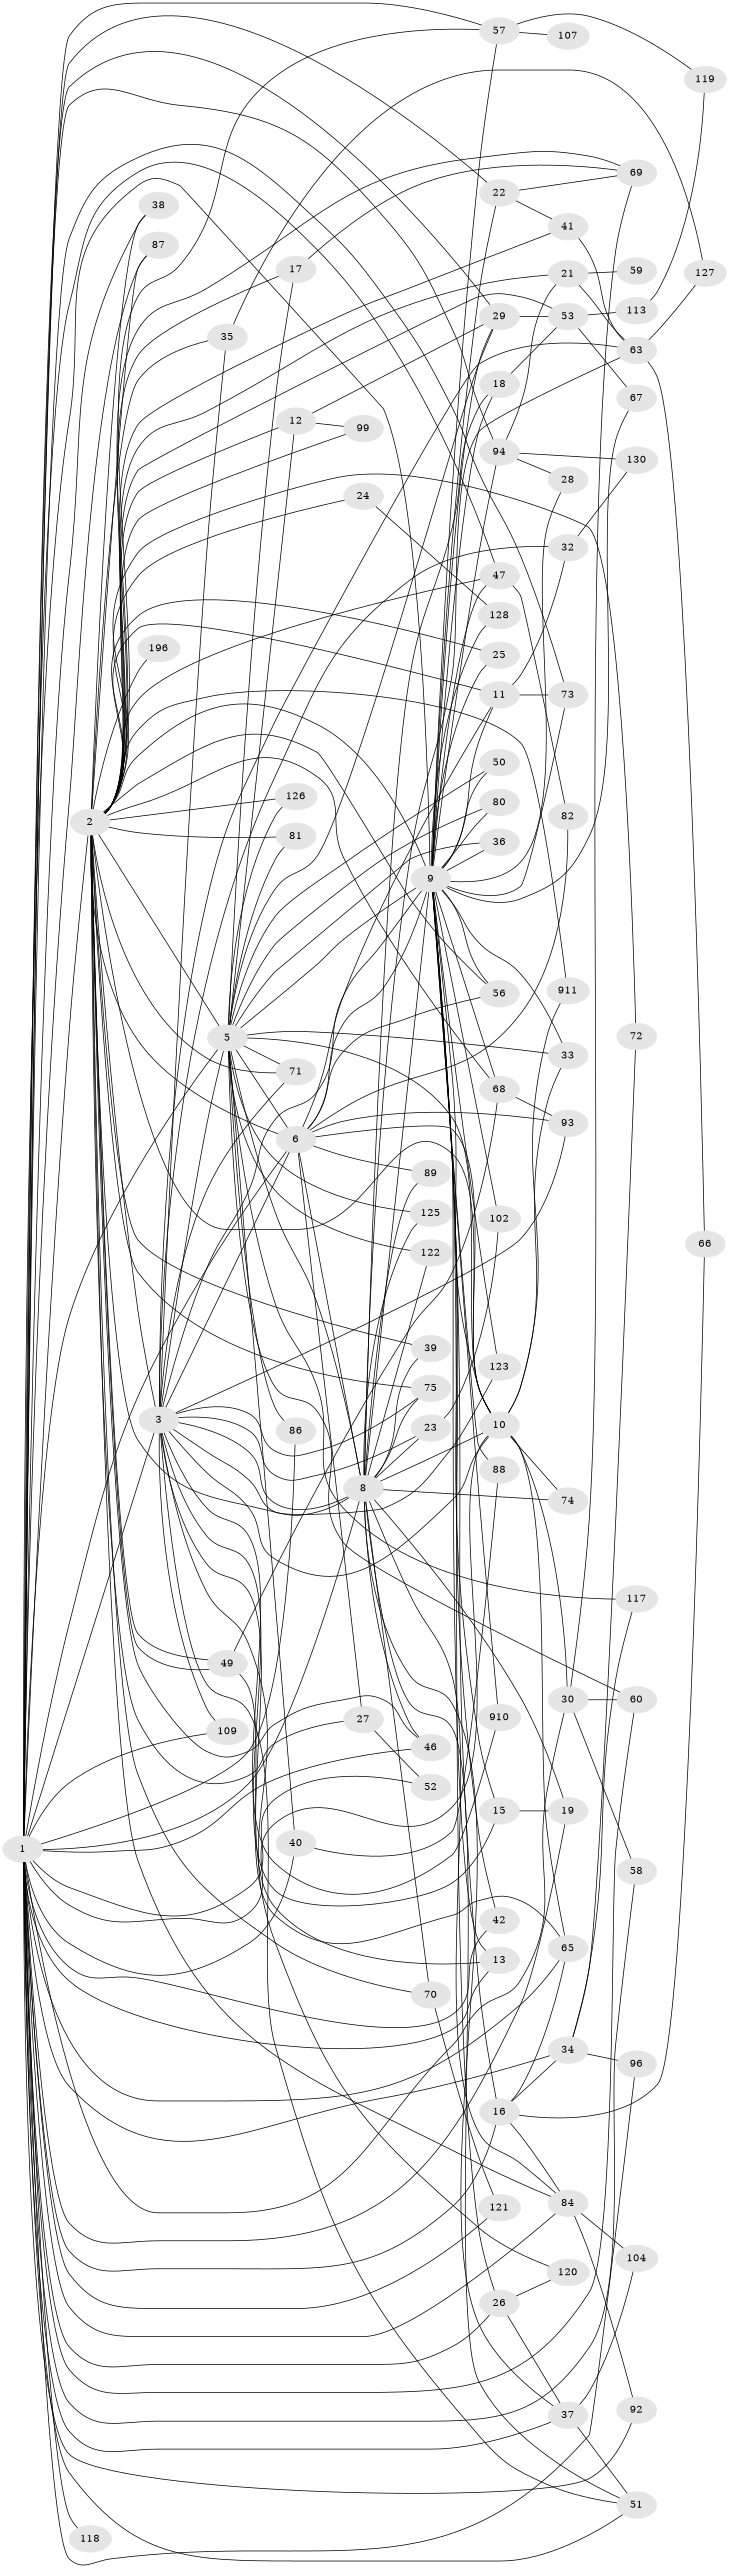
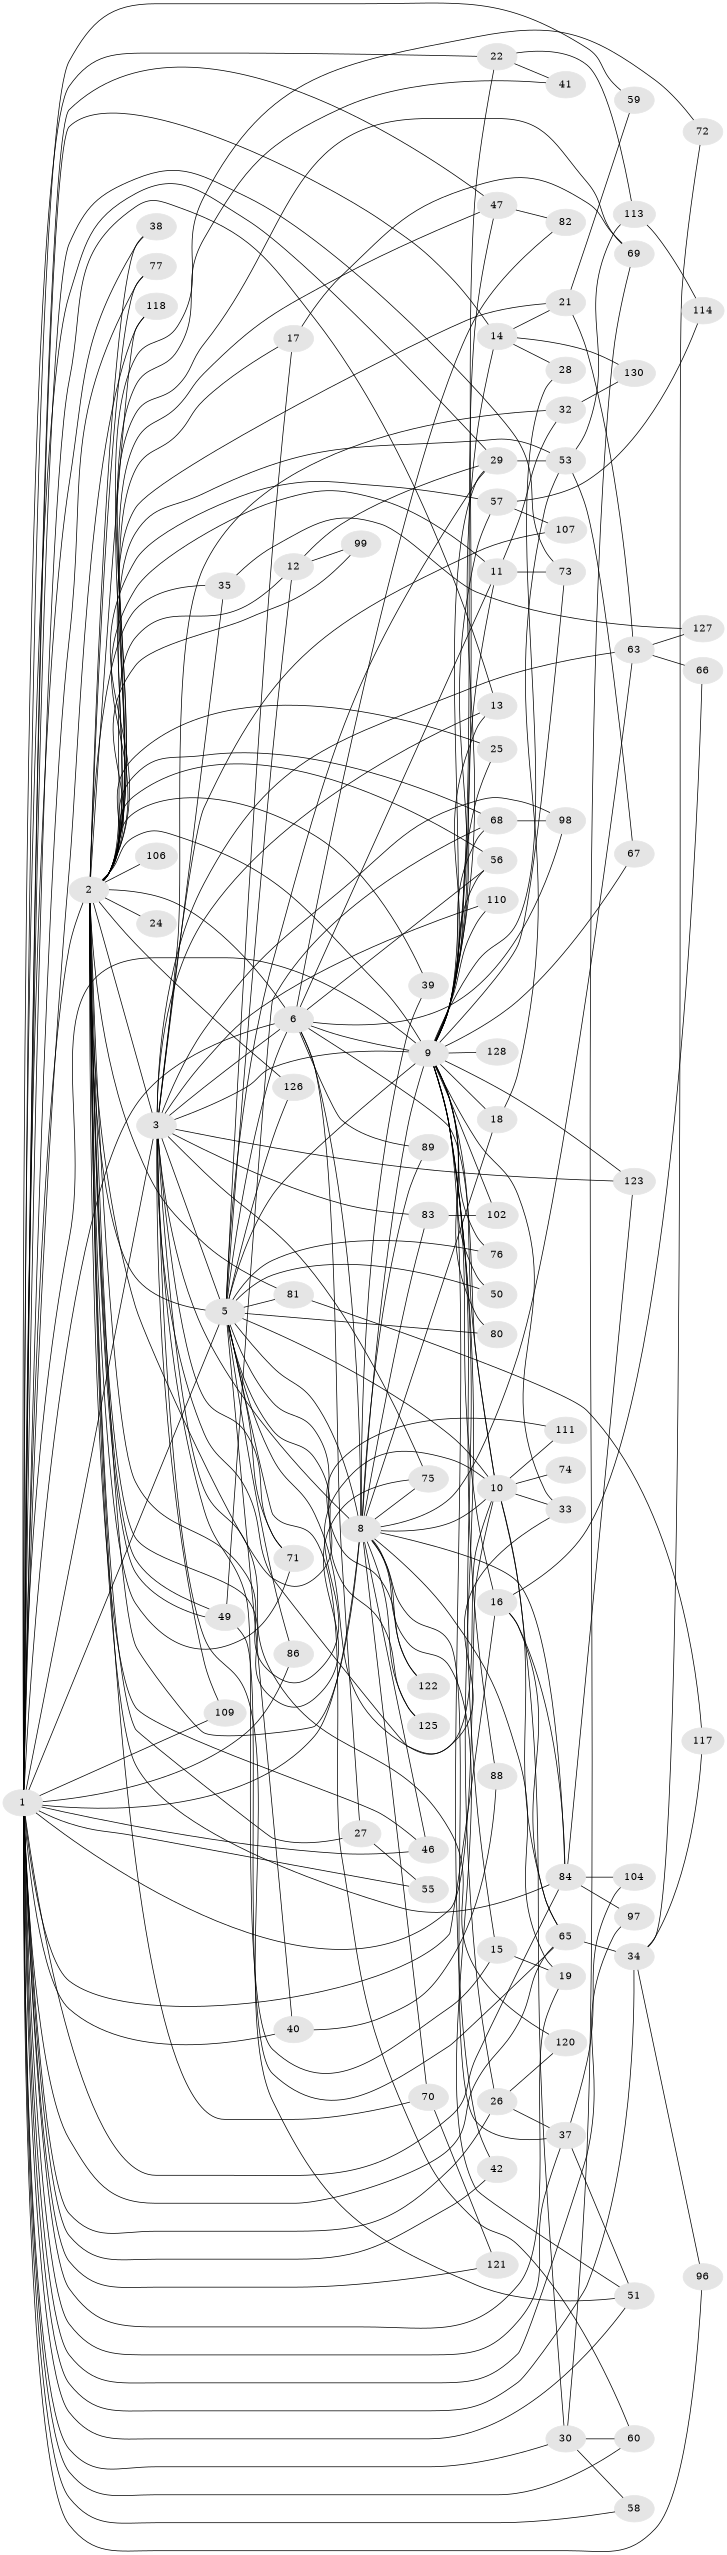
node "119": label "119" -> "114"
edge "69" -- "22": now "113" -- "22"
node "87": label "87" -> "77"
edge "41" -- "63": removed
node "94": label "94" -> "14"
edge "24" -- "128": removed
edge "118" -- "2": added
node "196": label "196" -> "106"
edge "57" -- "1": now "59" -- "1"
edge "107" -- "3": added
node "36": label "36" -> "76"
node "911": label "911" -> "111"
node "93": label "93" -> "98"
edge "5" -- "117": now "81" -- "117"
node "23": label "23" -> "83"
edge "8" -- "74": removed
edge "123" -- "84": added
node "910": label "910" -> "110"
node "52": label "52" -> "55"
edge "34" -- "16": now "34" -- "65"
node "92": label "92" -> "97"
